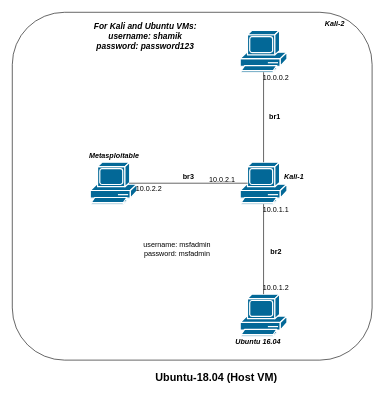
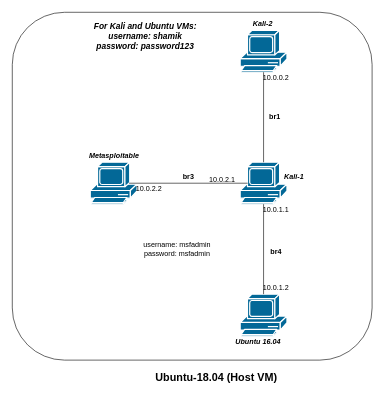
node "Kali-2": moved (335, 24) -> (263, 24)
node "br2": label "br2" -> "br4"
